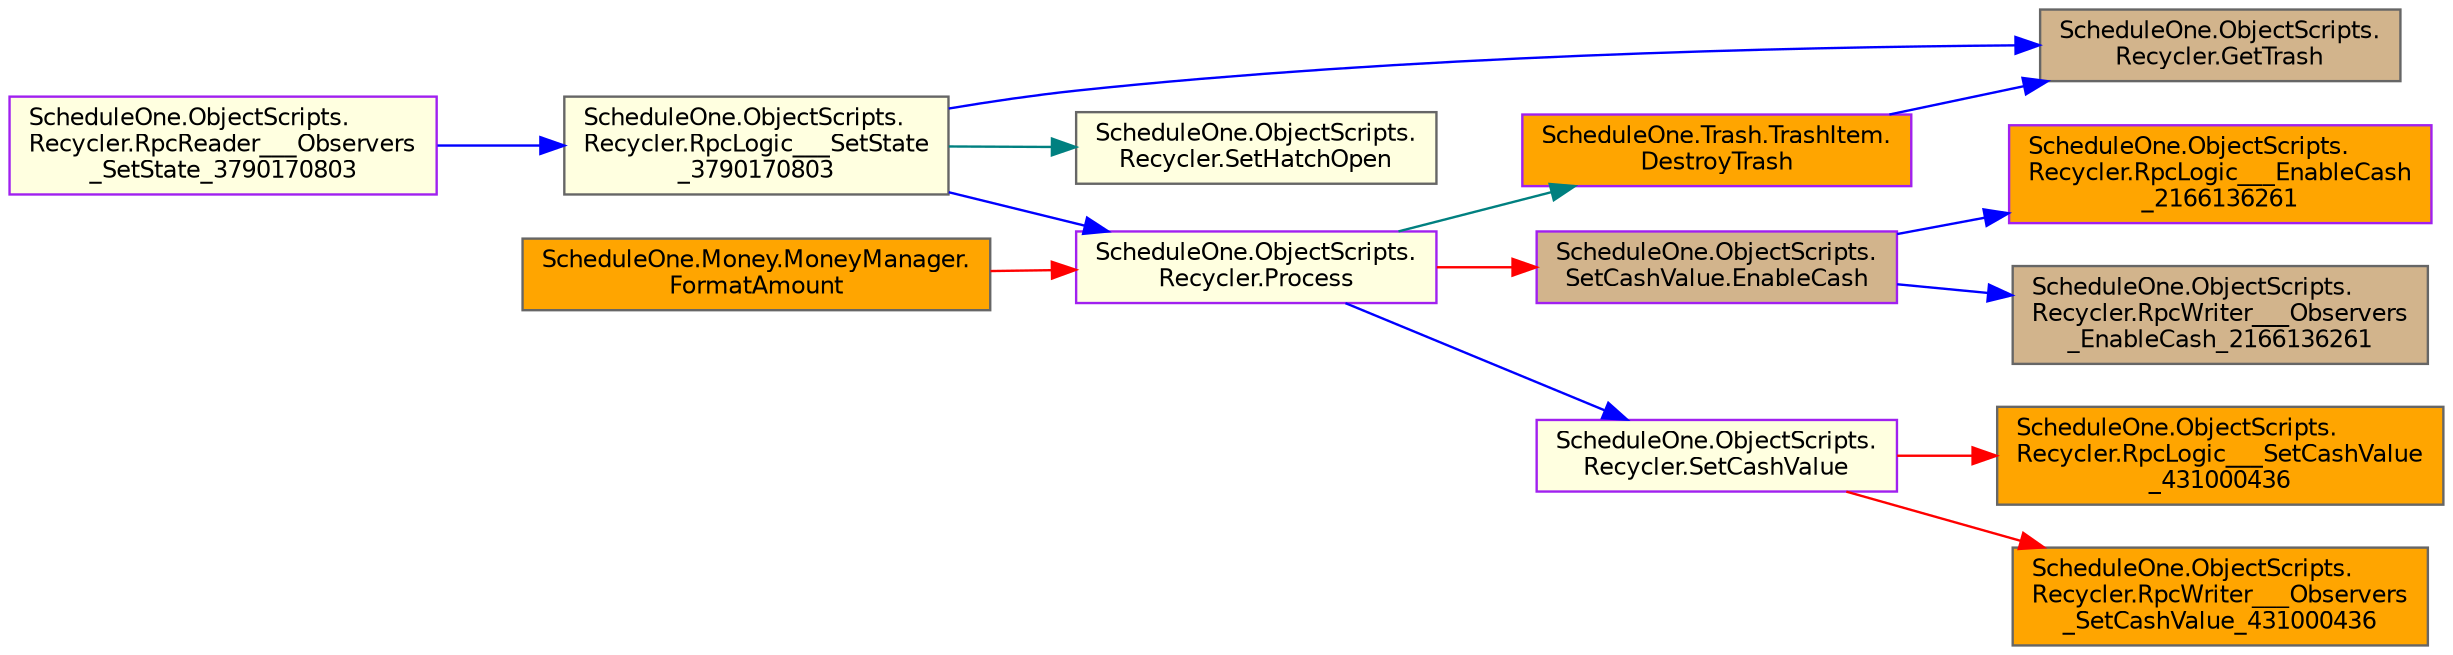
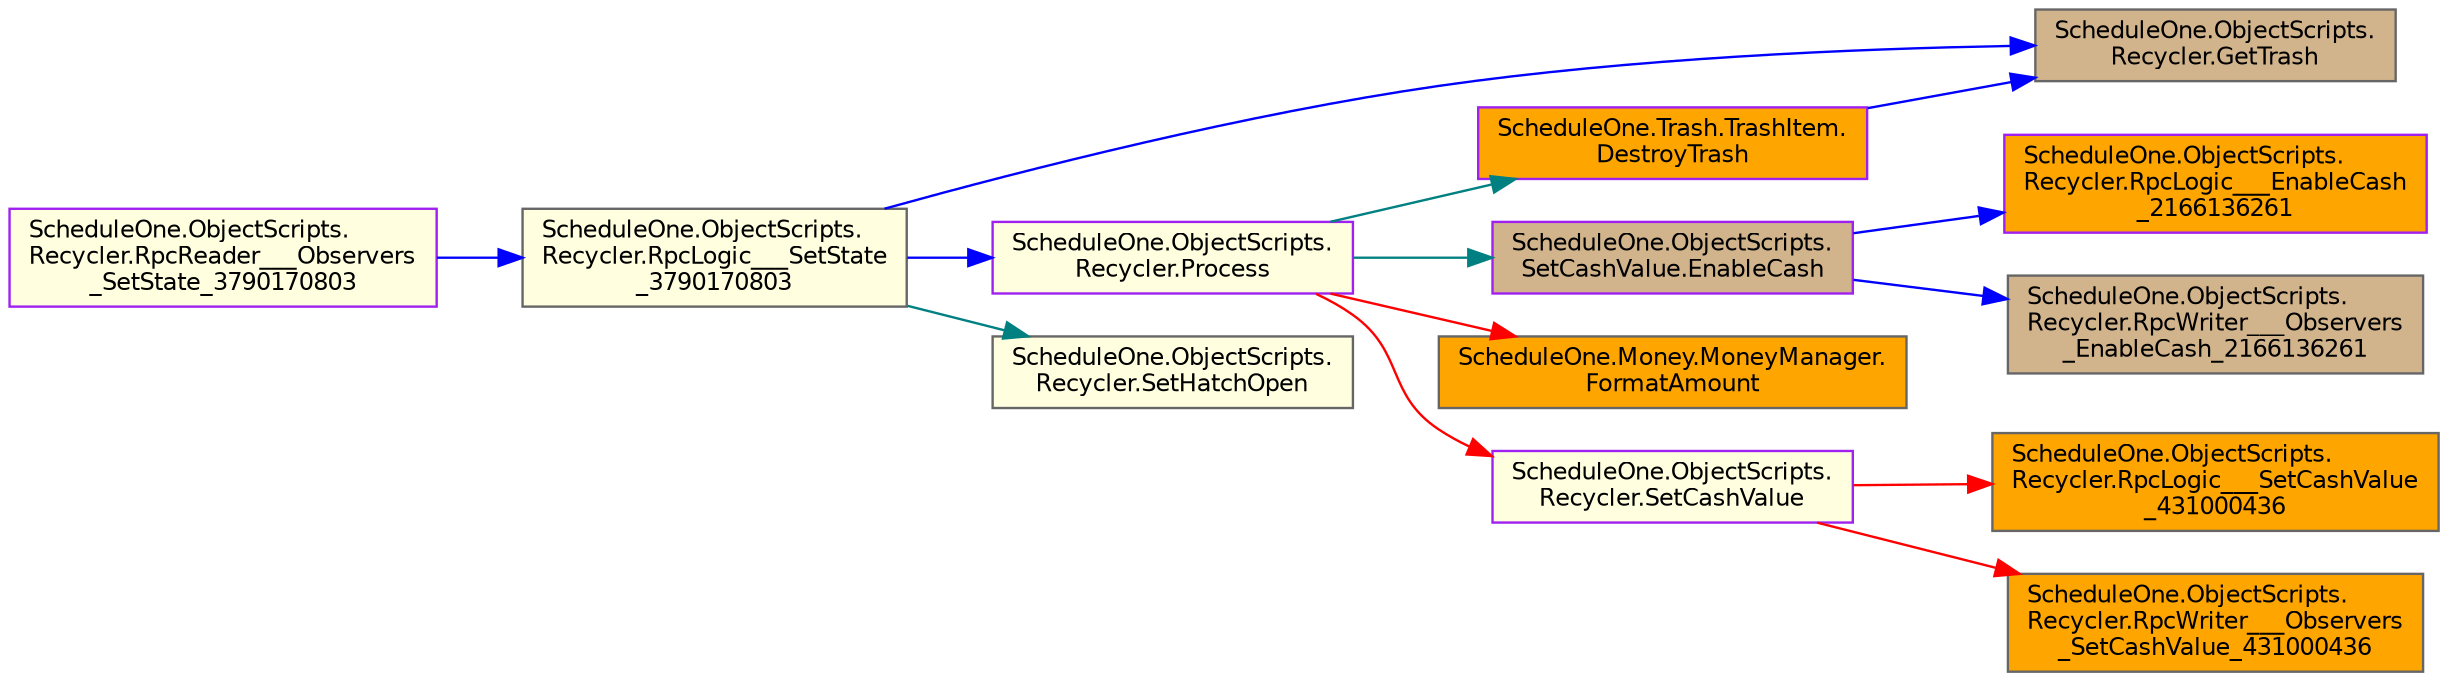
edge "ScheduleOne.ObjectScripts. Recycler.Process" -> "ScheduleOne.ObjectScripts. SetCashValue.EnableCash": color red -> teal
edge "ScheduleOne.Money.MoneyManager. FormatAmount" -> "ScheduleOne.ObjectScripts. Recycler.Process": reversed
edge "ScheduleOne.ObjectScripts. Recycler.Process" -> "ScheduleOne.ObjectScripts. Recycler.SetCashValue": color blue -> red
